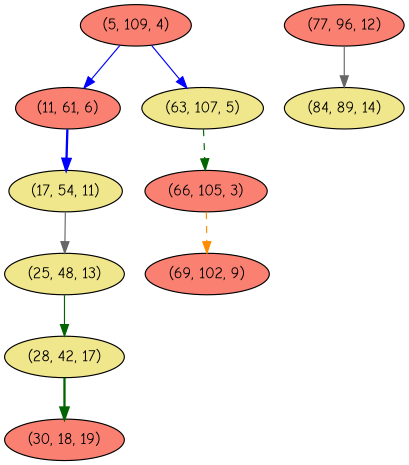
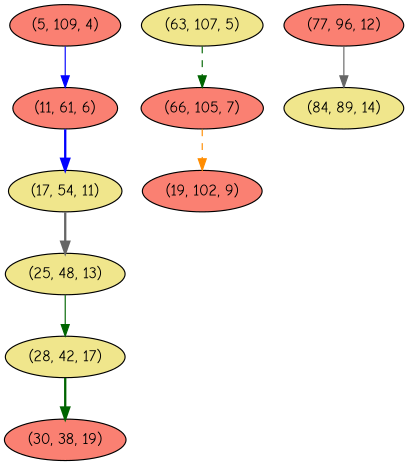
edge "(5, 109, 4)" -> "(63, 107, 5)": removed
node "(66, 105, 3)": label "(66, 105, 3)" -> "(66, 105, 7)"
edge "(17, 54, 11)" -> "(25, 48, 13)": style solid -> bold
node "(69, 102, 9)": label "(69, 102, 9)" -> "(19, 102, 9)"
node "(30, 18, 19)": label "(30, 18, 19)" -> "(30, 38, 19)"
